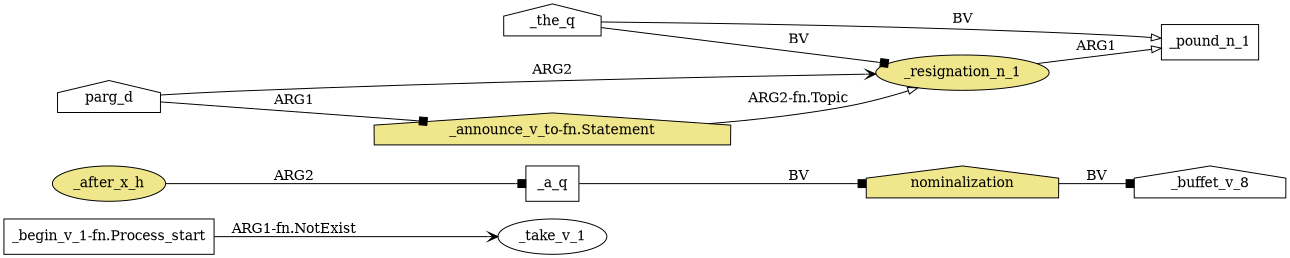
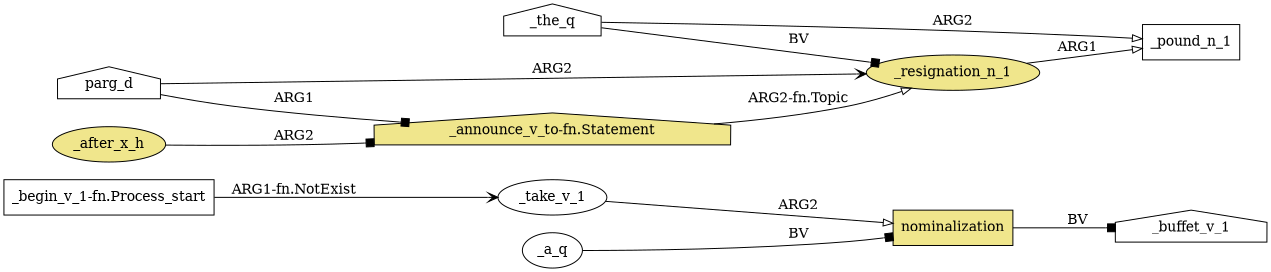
edge "_the_q" -> "_pound_n_1": label "BV" -> "ARG2"
edge "_after_x_h" -> "_a_q": now "_after_x_h" -> "_announce_v_to-fn.Statement"
node "_a_q": shape box -> ellipse
node "nominalization": shape house -> box
node "_buffet_v_8": label "_buffet_v_8" -> "_buffet_v_1"
edge "_take_v_1" -> "nominalization": added, label "ARG2"
